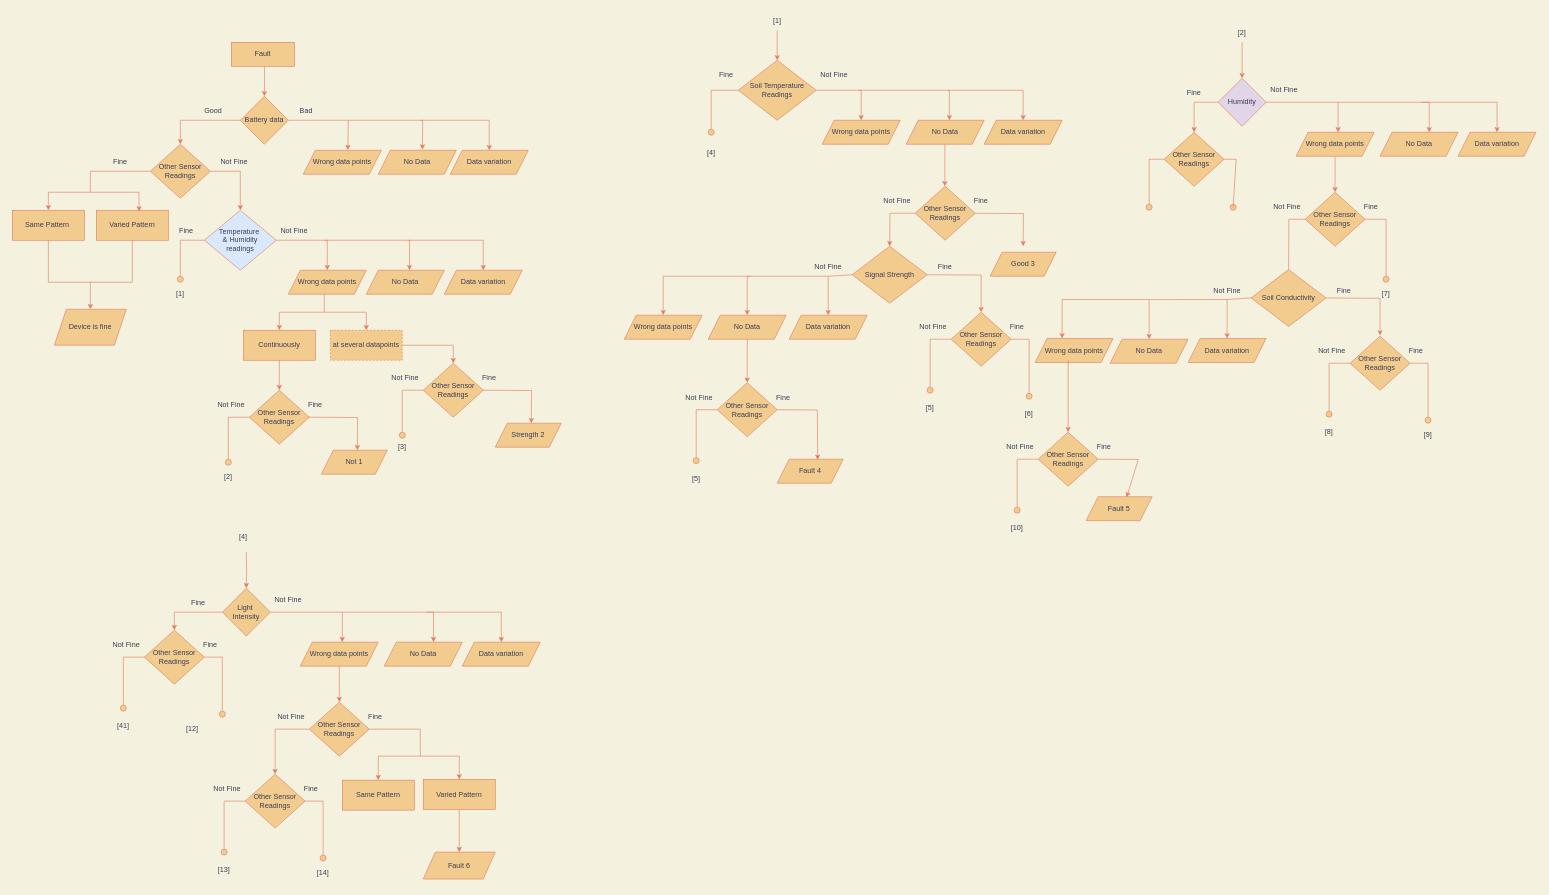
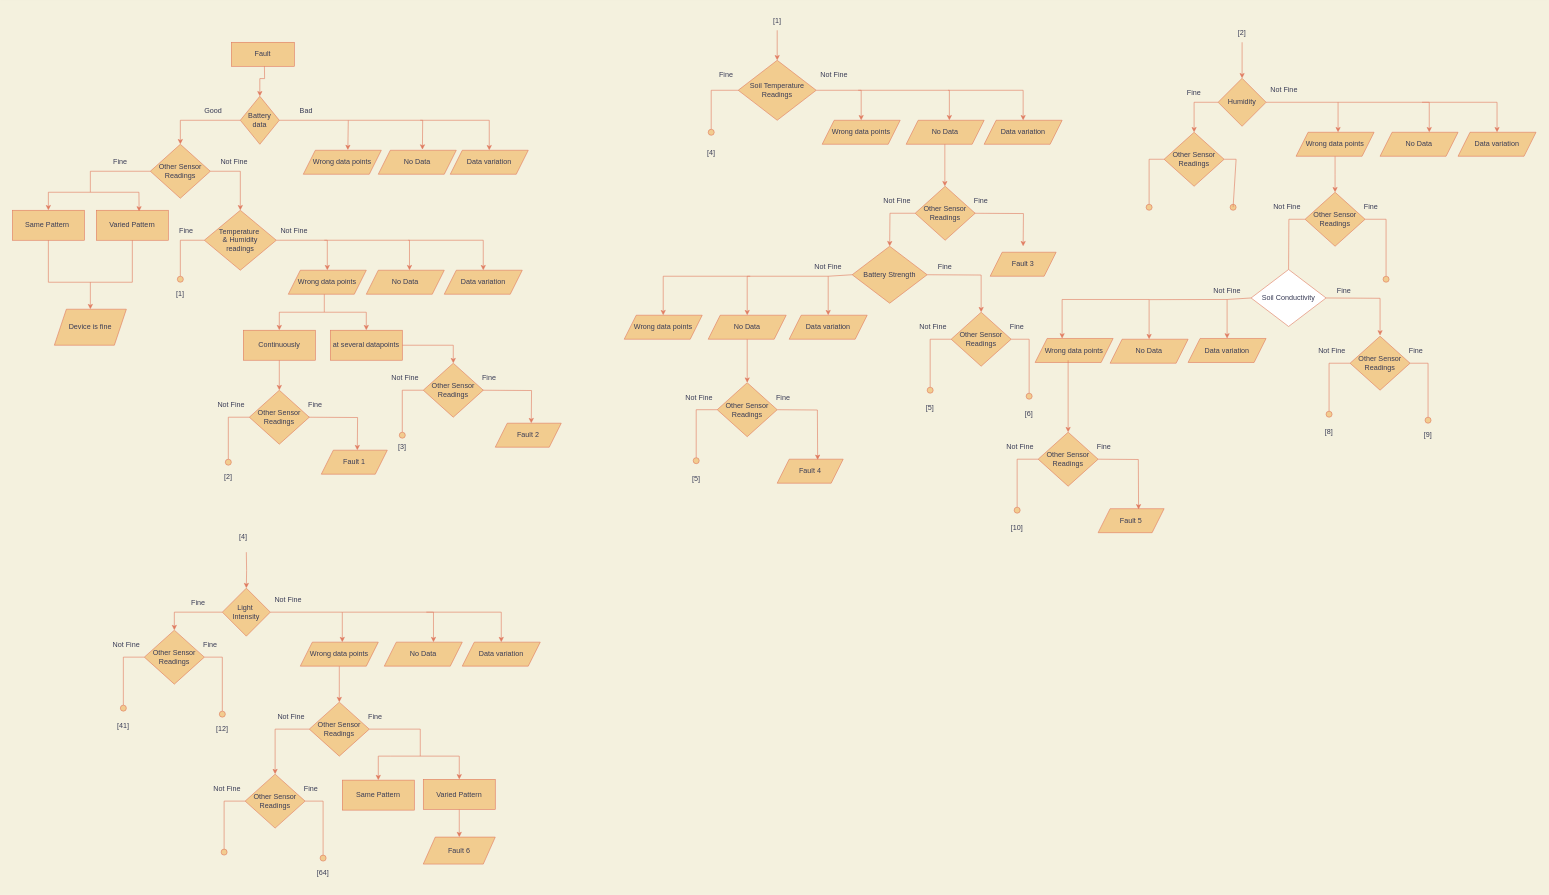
node "Humidity": fillcolor #e1d5e7 -> #f2cc8f
node "Battery data": size 48x48 -> 39x48
node "Temperature & Humidity readings": fillcolor #dae8fc -> #f2cc8f
node "Good 3": label "Good 3" -> "Fault 3"
node "Signal Strength": label "Signal Strength" -> "Battery Strength"
node "[7]": removed
node "Soil Conductivity": fillcolor #f2cc8f -> #ffffff
node "at several datapoints": style dashed -> solid
node "Strength 2": label "Strength 2" -> "Fault 2"
node "Not 1": label "Not 1" -> "Fault 1"
node "Fault 5": moved (1119, 509) -> (1131, 521)
node "[12]": moved (192, 729) -> (222, 729)
node "Fault 6": moved (459, 866) -> (459, 851)
node "[13]": removed
node "[14]": label "[14]" -> "[64]"
